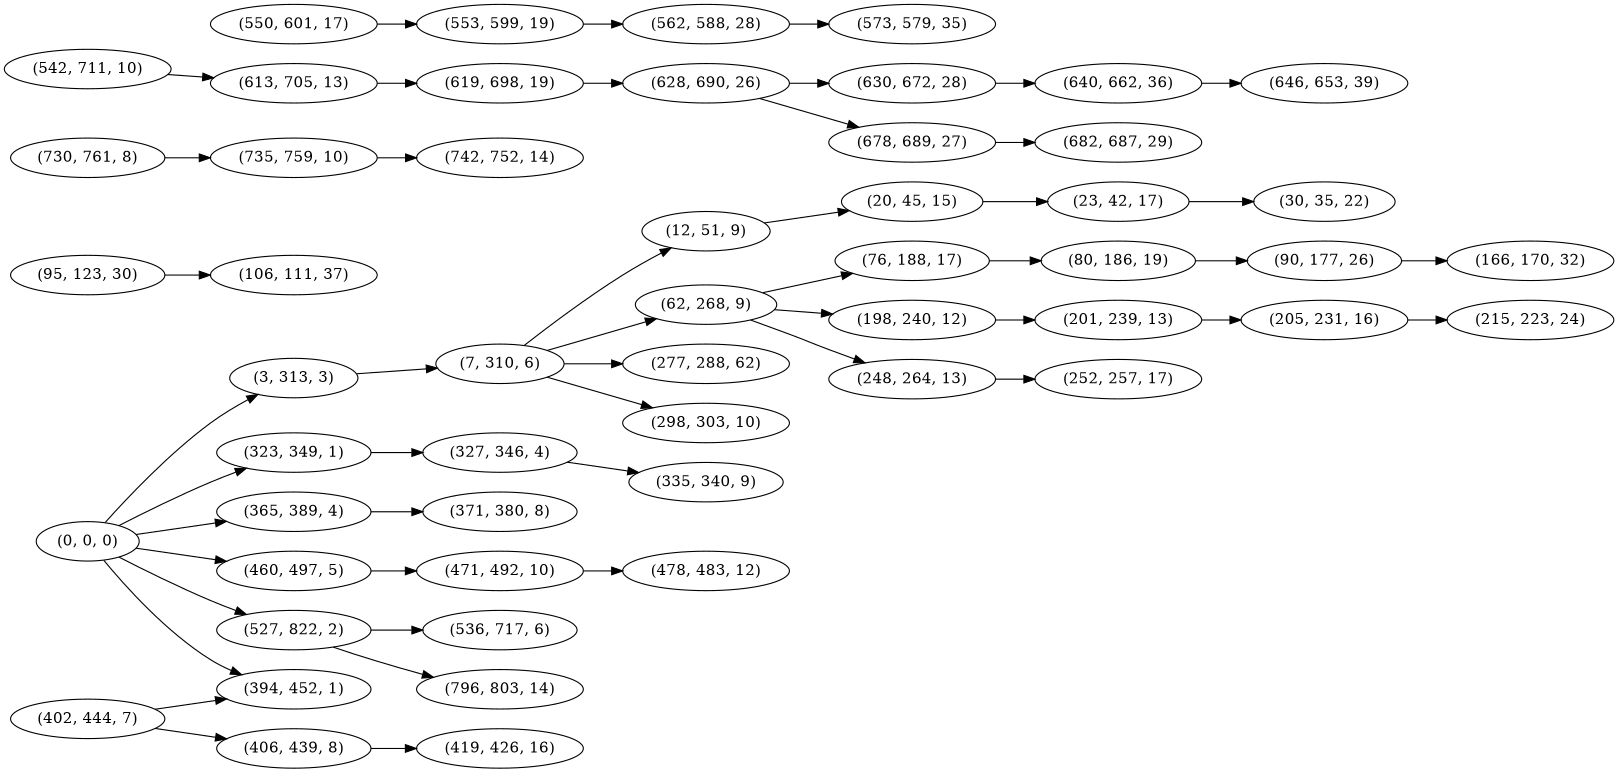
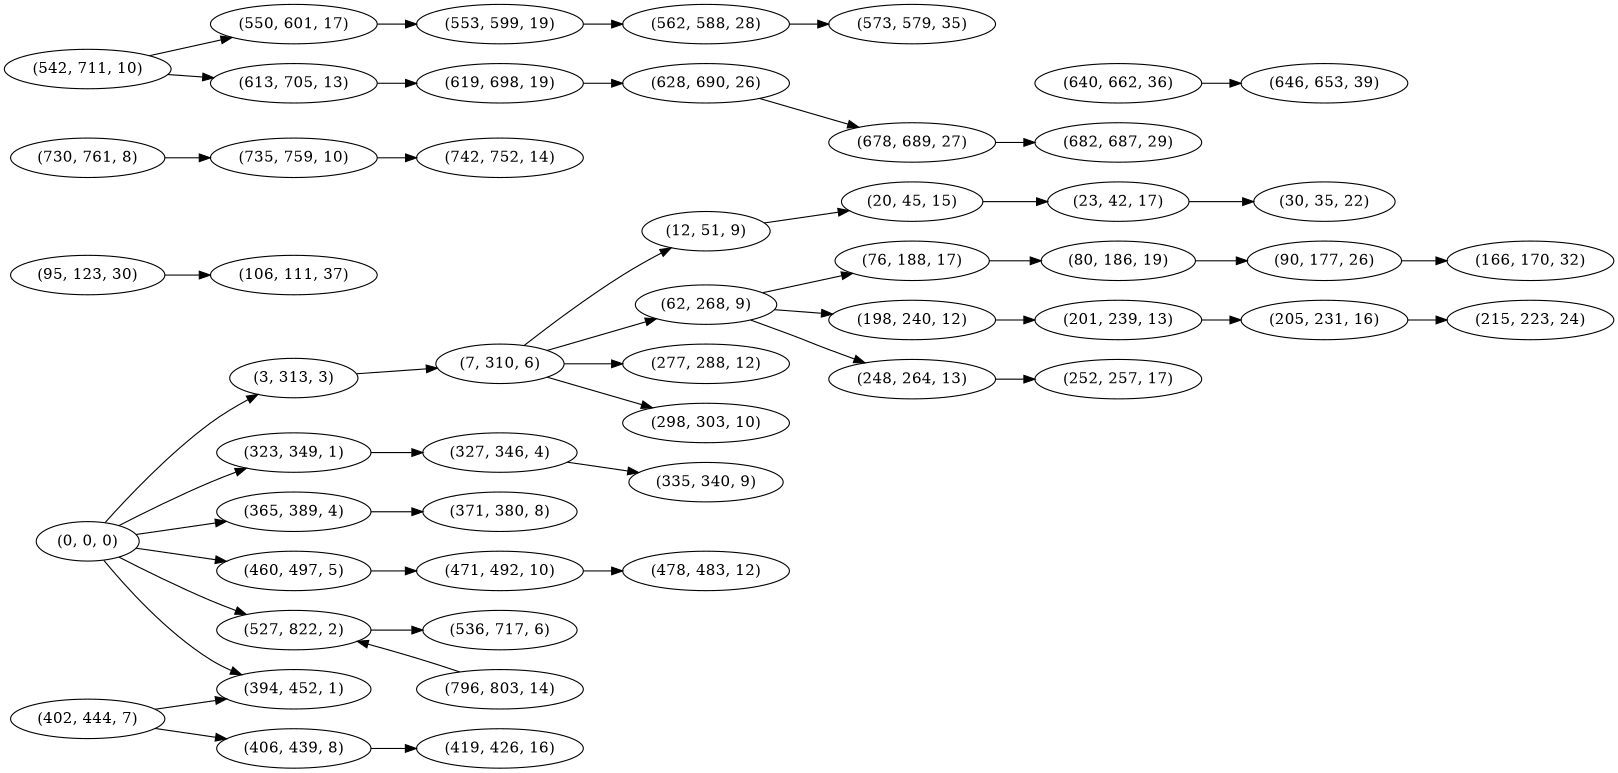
edge "(542, 711, 10)" -> "(550, 601, 17)": added
node "(630, 672, 28)": removed
node "(277, 288, 62)": label "(277, 288, 62)" -> "(277, 288, 12)"
edge "(527, 822, 2)" -> "(796, 803, 14)": reversed
